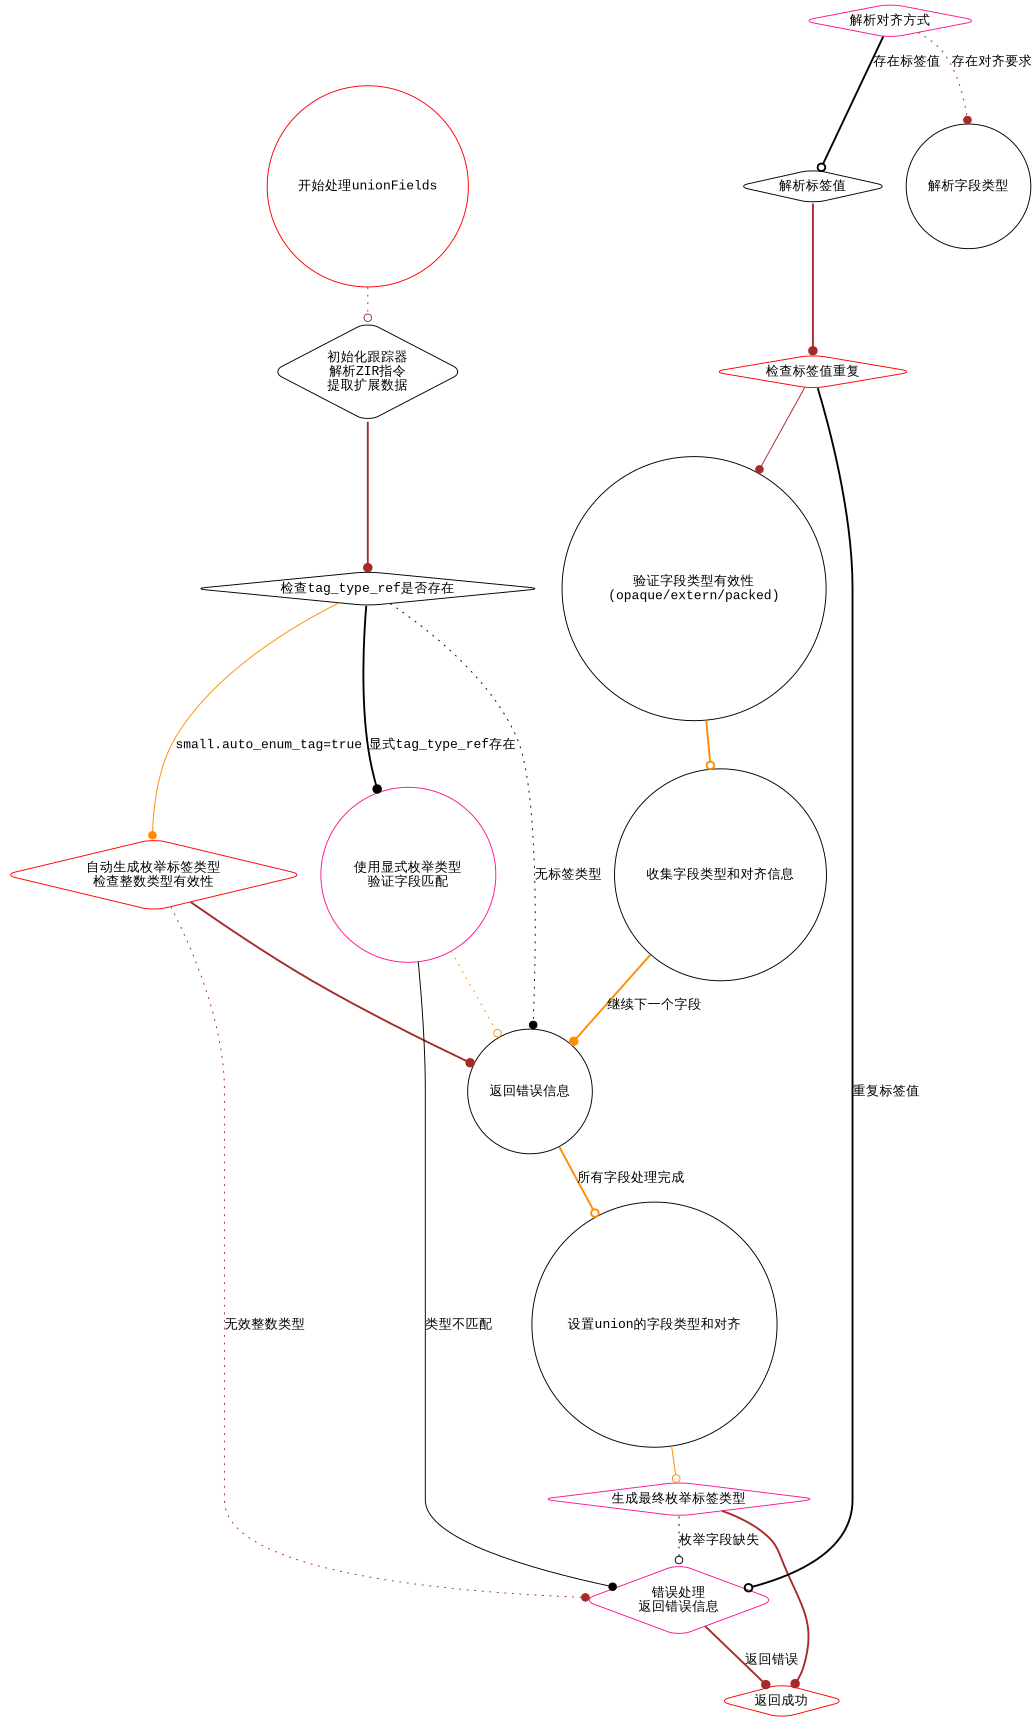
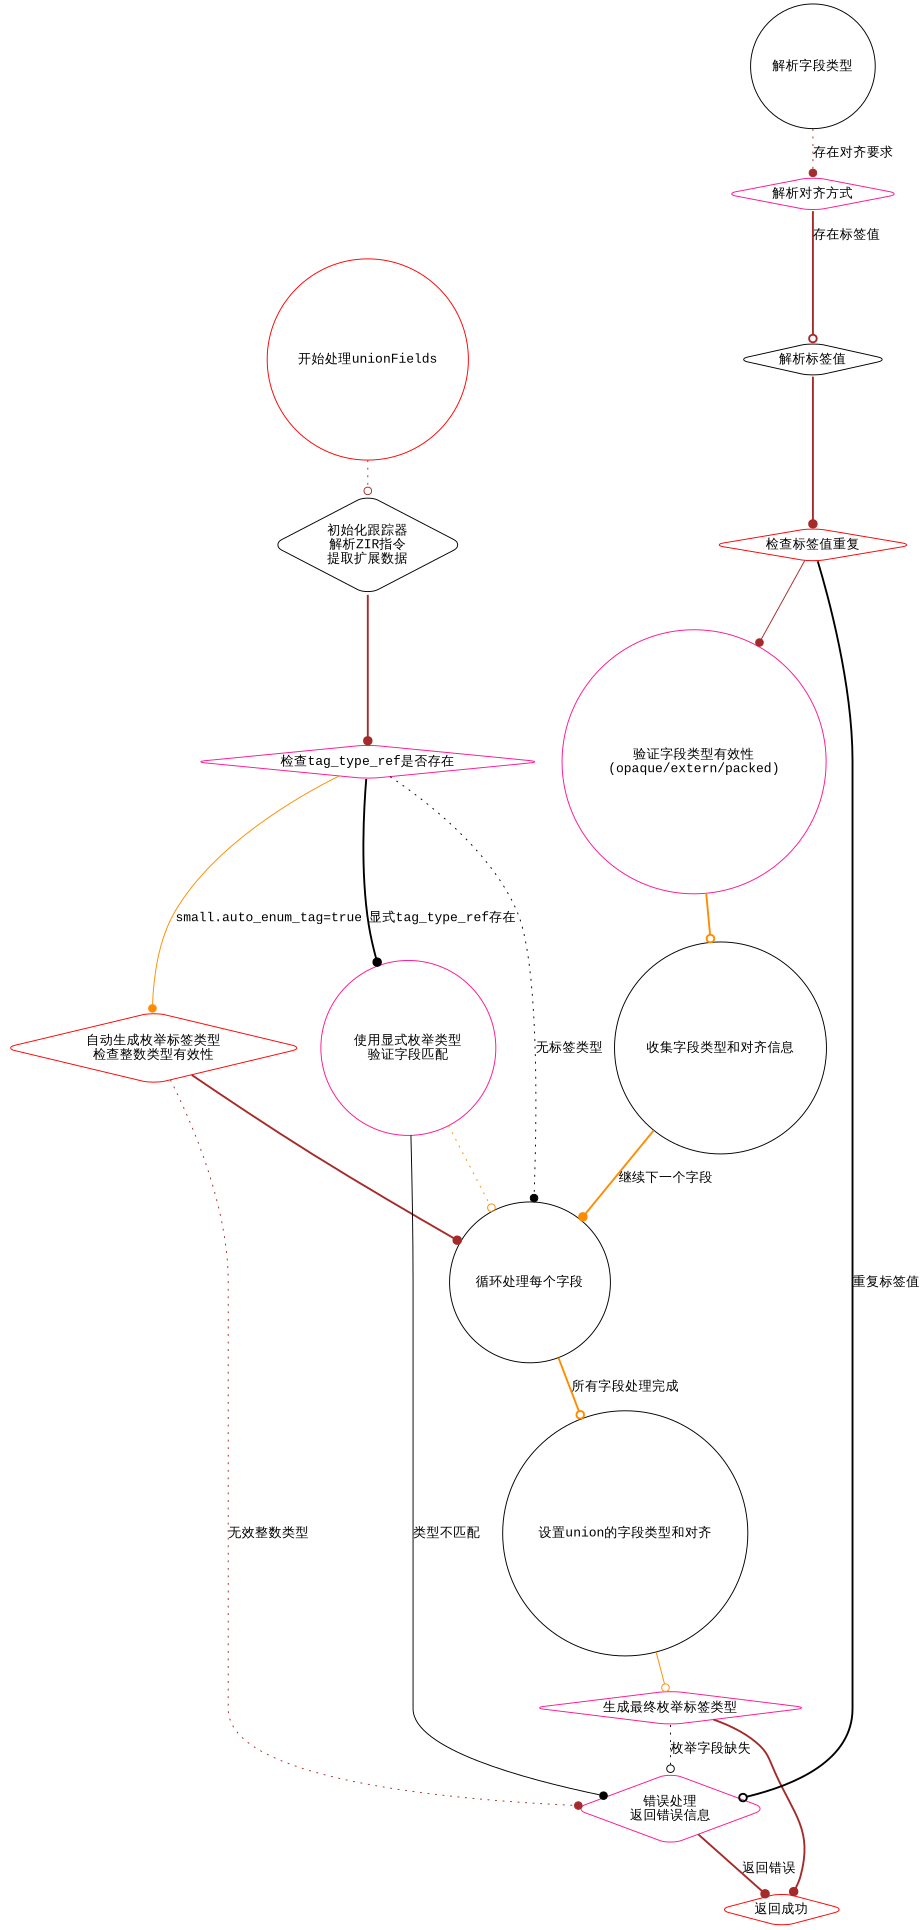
edge "解析对齐方式" -> "解析字段类型": reversed
edge "解析对齐方式" -> "解析标签值": color black -> brown
node "检查tag_type_ref是否存在": color black -> deeppink
node "验证字段类型有效性 (opaque/extern/packed)": color black -> deeppink
node "返回错误信息": label "返回错误信息" -> "循环处理每个字段"
